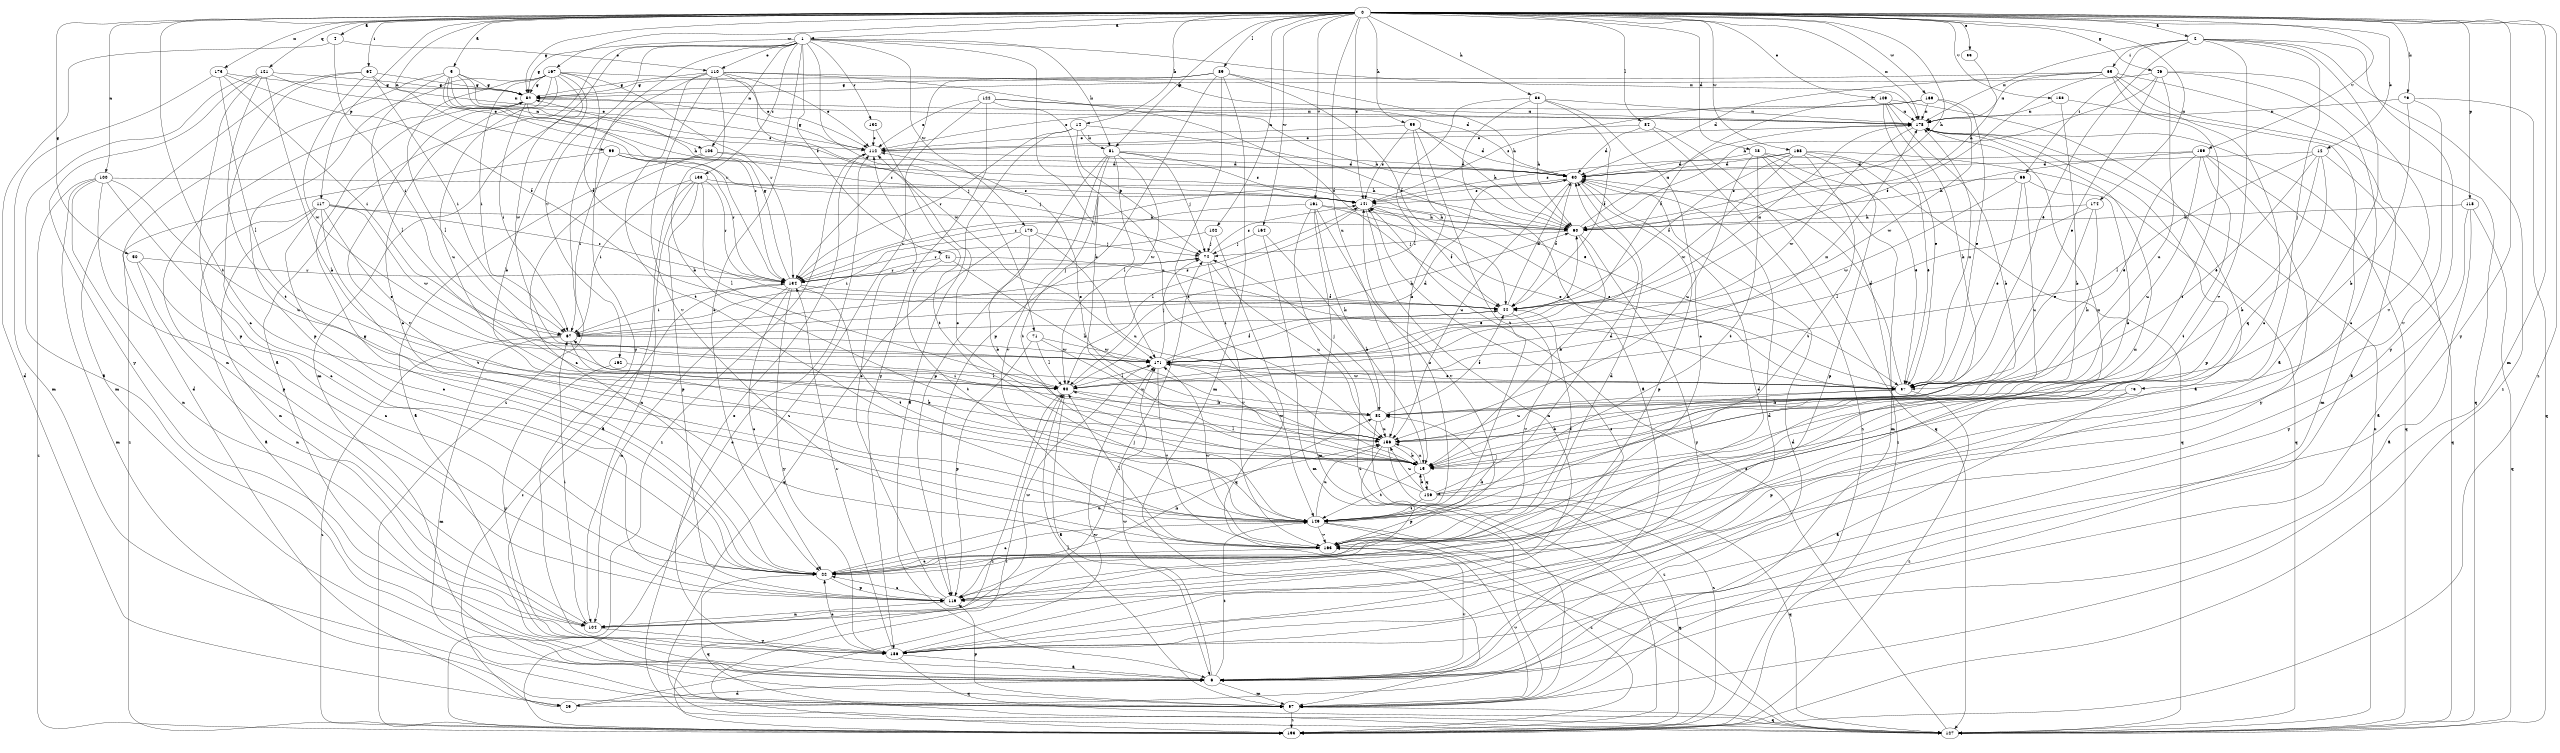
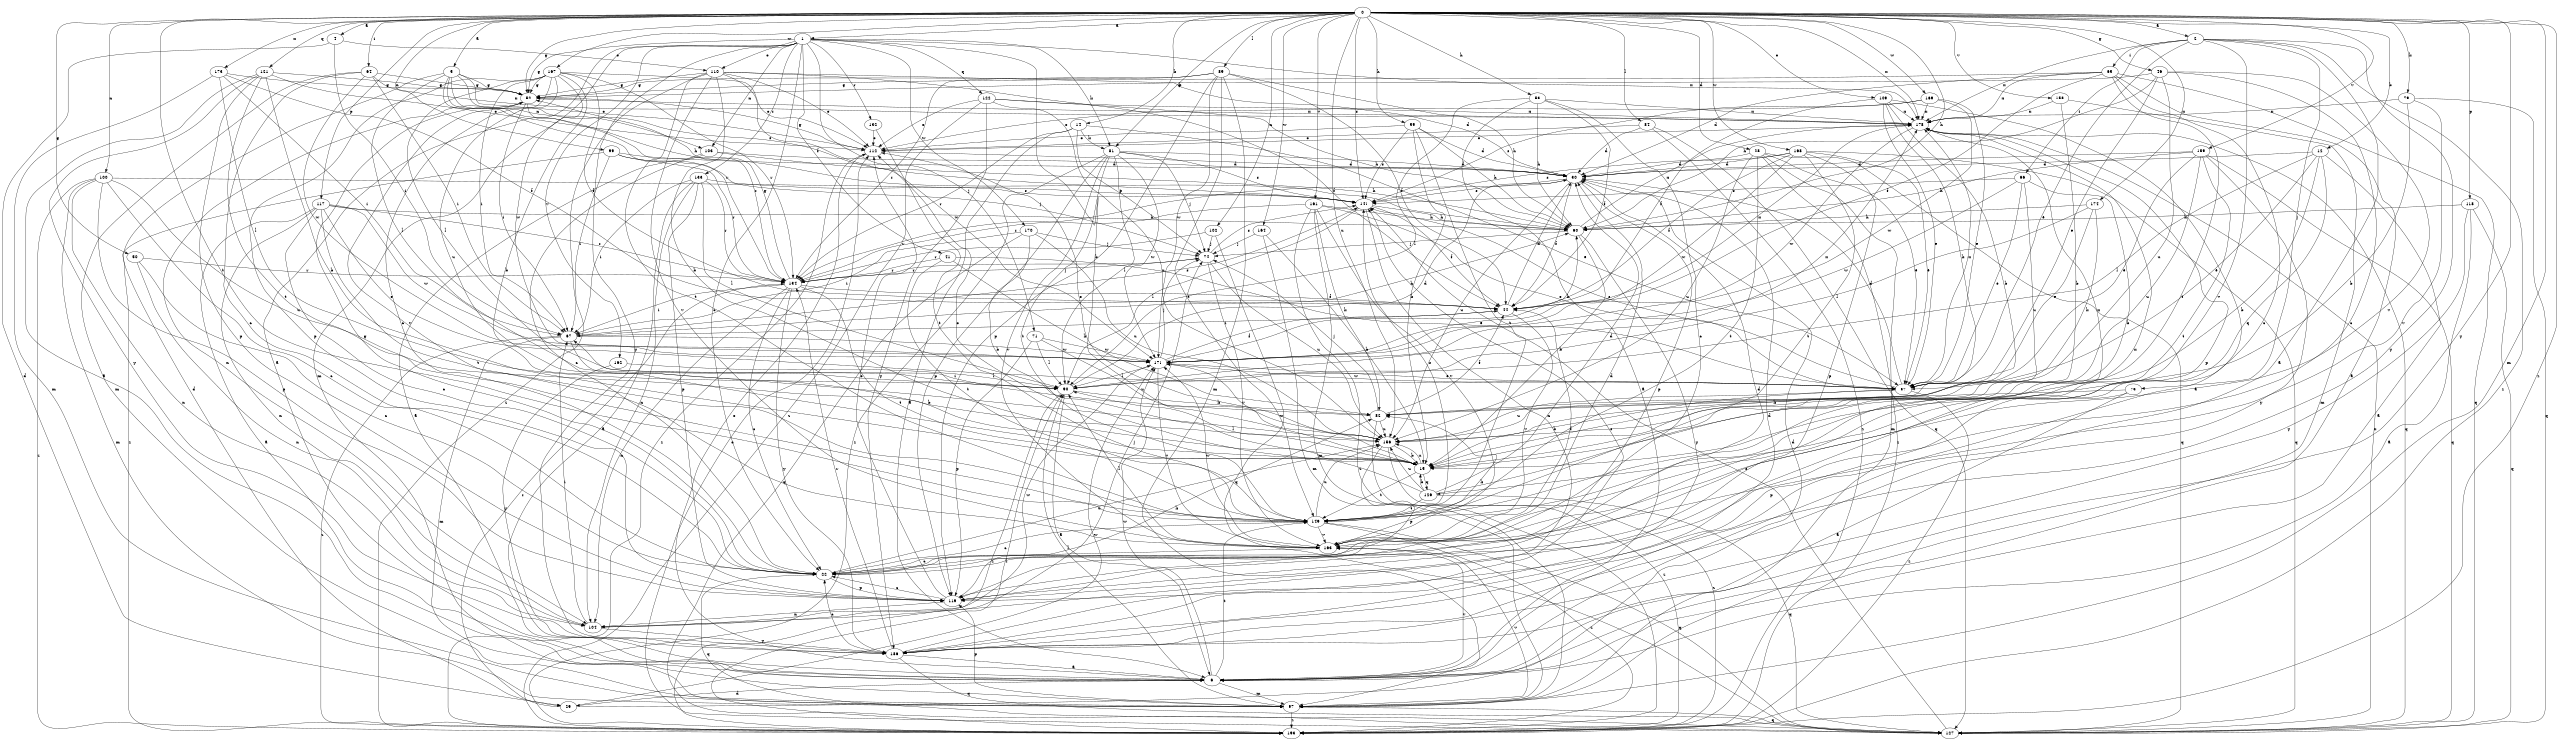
edge "1" -> "122": added, label "q"
node "33": removed
edge "89" -> "171": added, label "w"
edge "81" -> "193": added, label "z"
